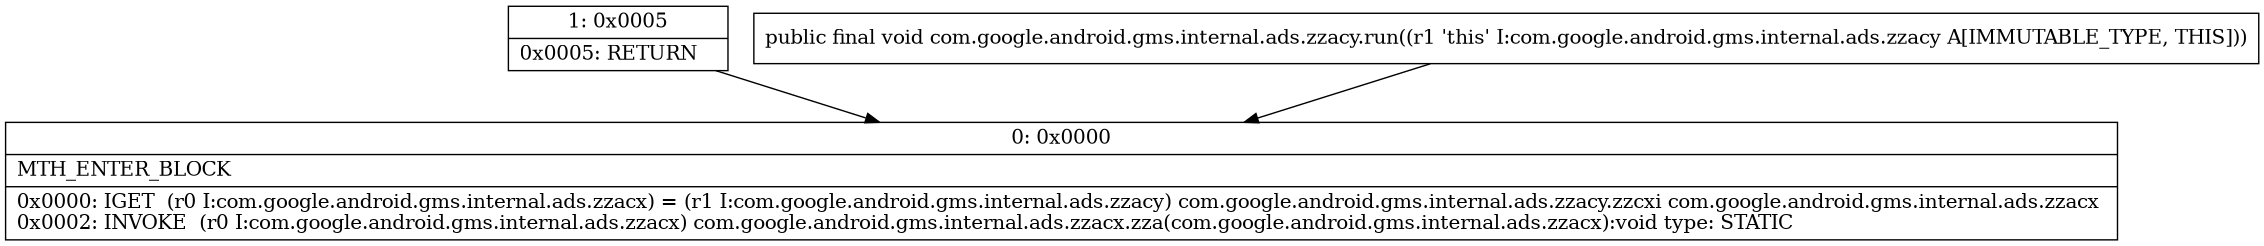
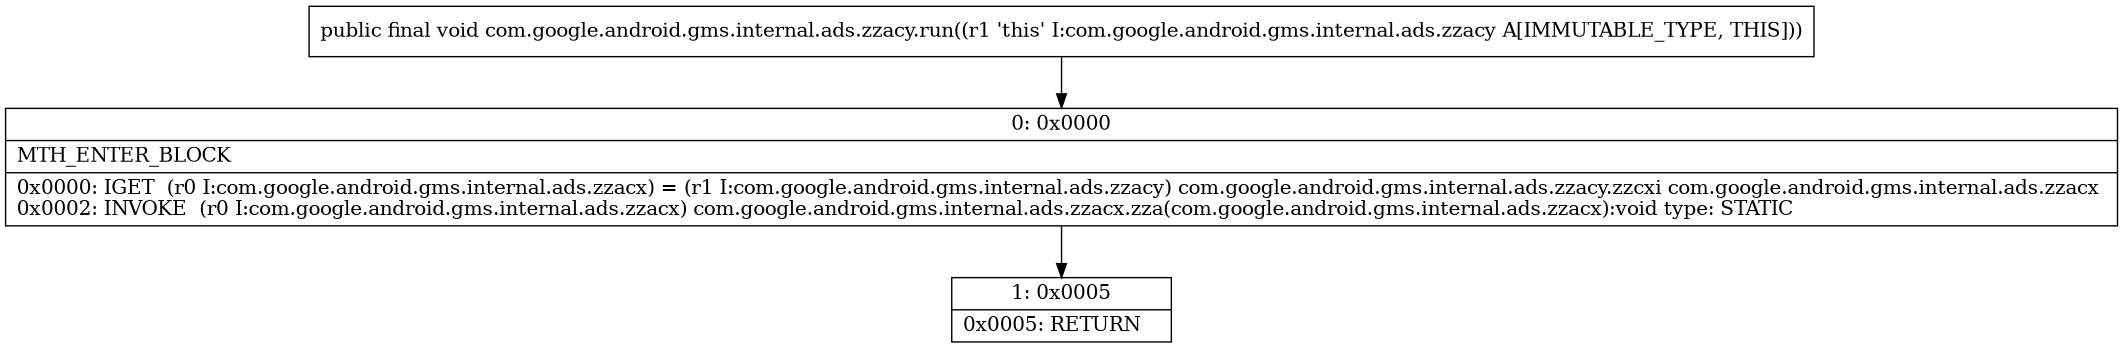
edge "1: 0x0005" -> "0: 0x0000": reversed
